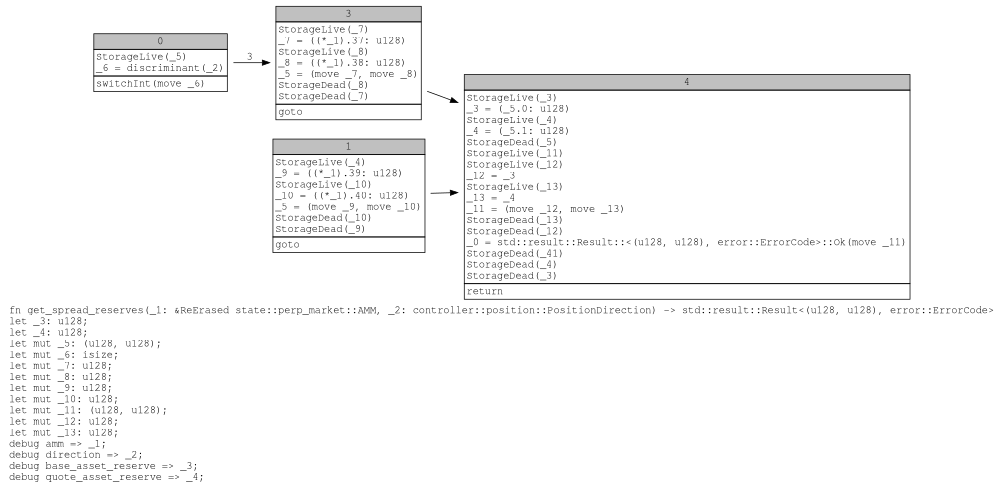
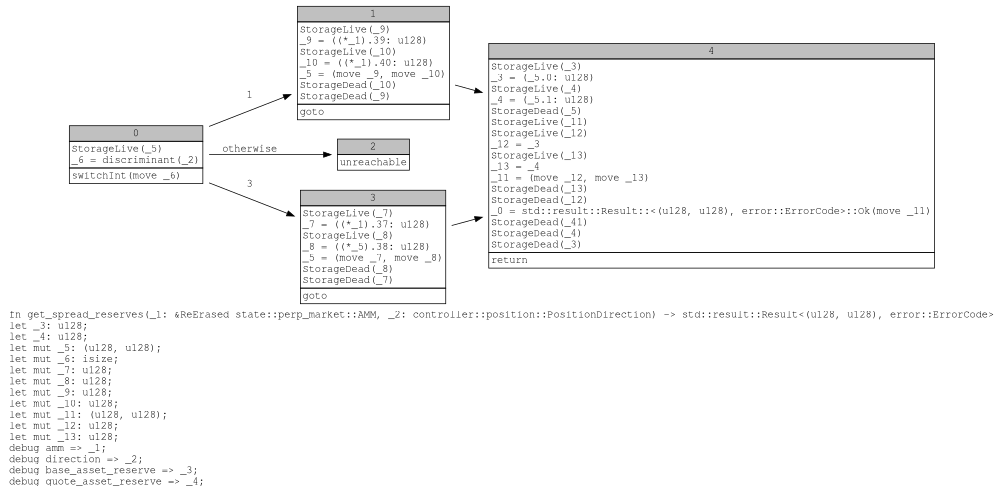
node "3": text "_8 = ((*_1).38: u128)" -> "_8 = ((*_5).38: u128)"
edge "0" -> "1": added, label "1"
node "2": added
node "1": text "StorageLive(_4)" -> "StorageLive(_9)"
